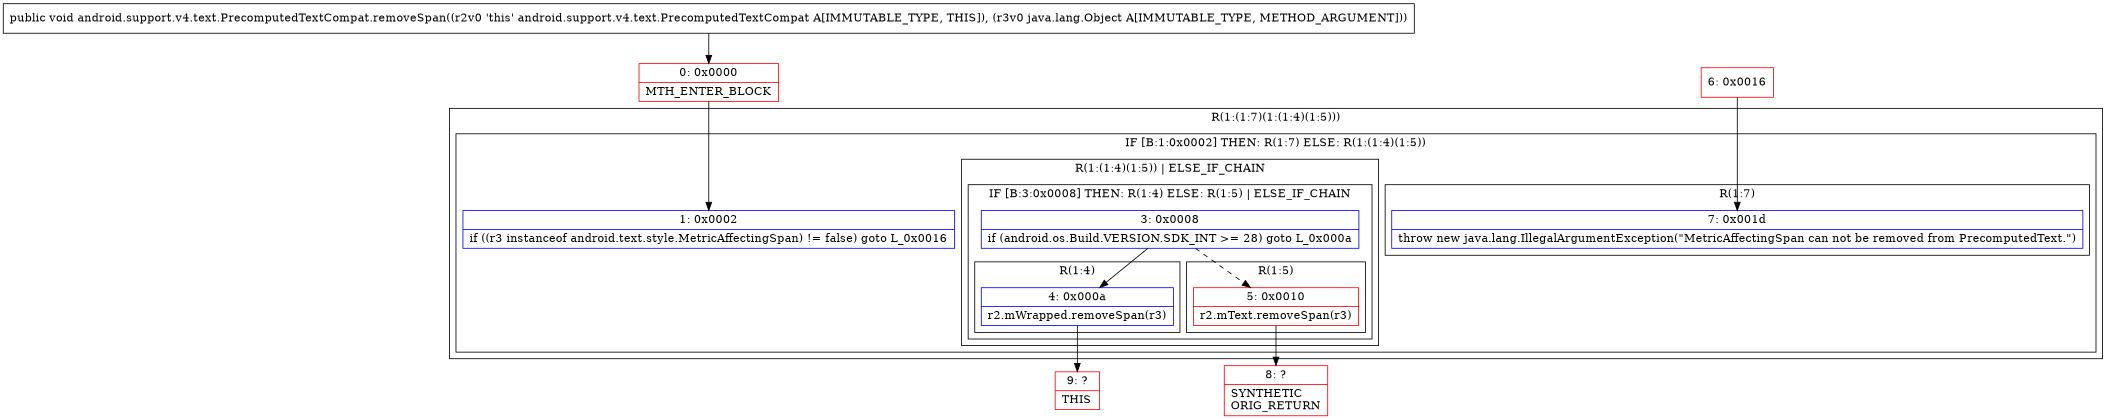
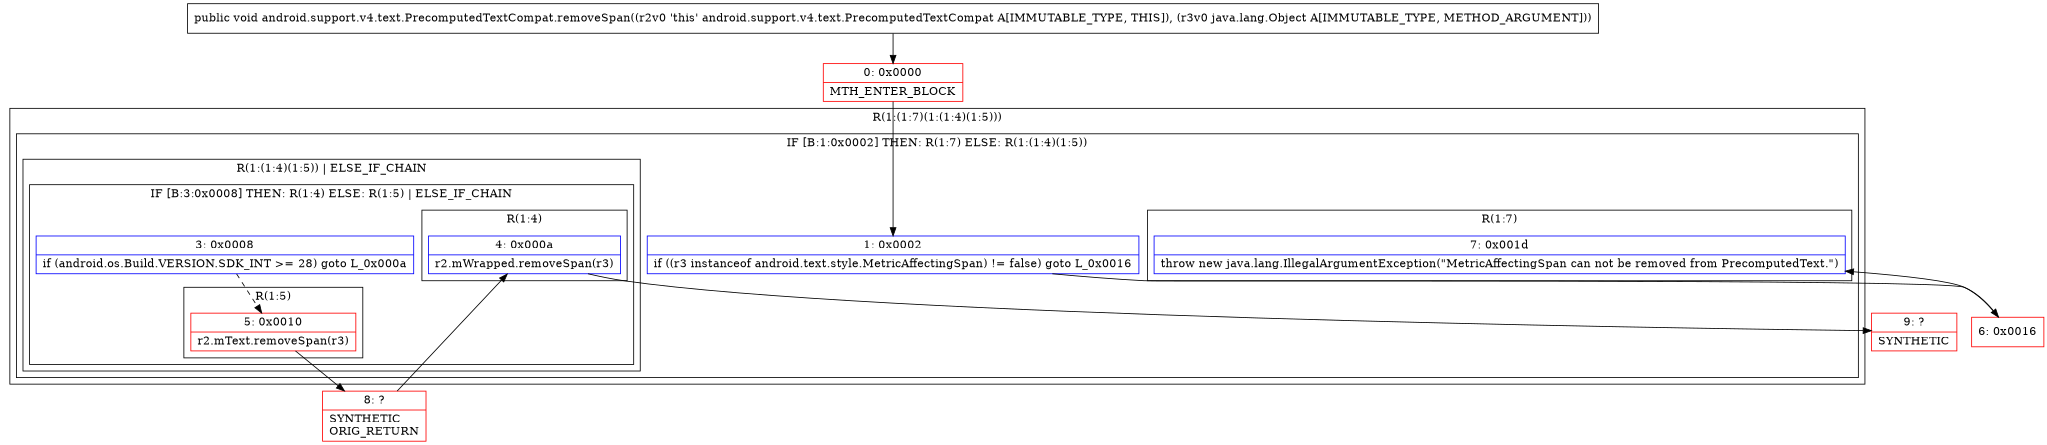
edge "3: 0x0008" -> "4: 0x000a": now "8: ?" -> "4: 0x000a"
edge "1: 0x0002" -> "6: 0x0016": added
node "9: ?": text "THIS" -> "SYNTHETIC"
